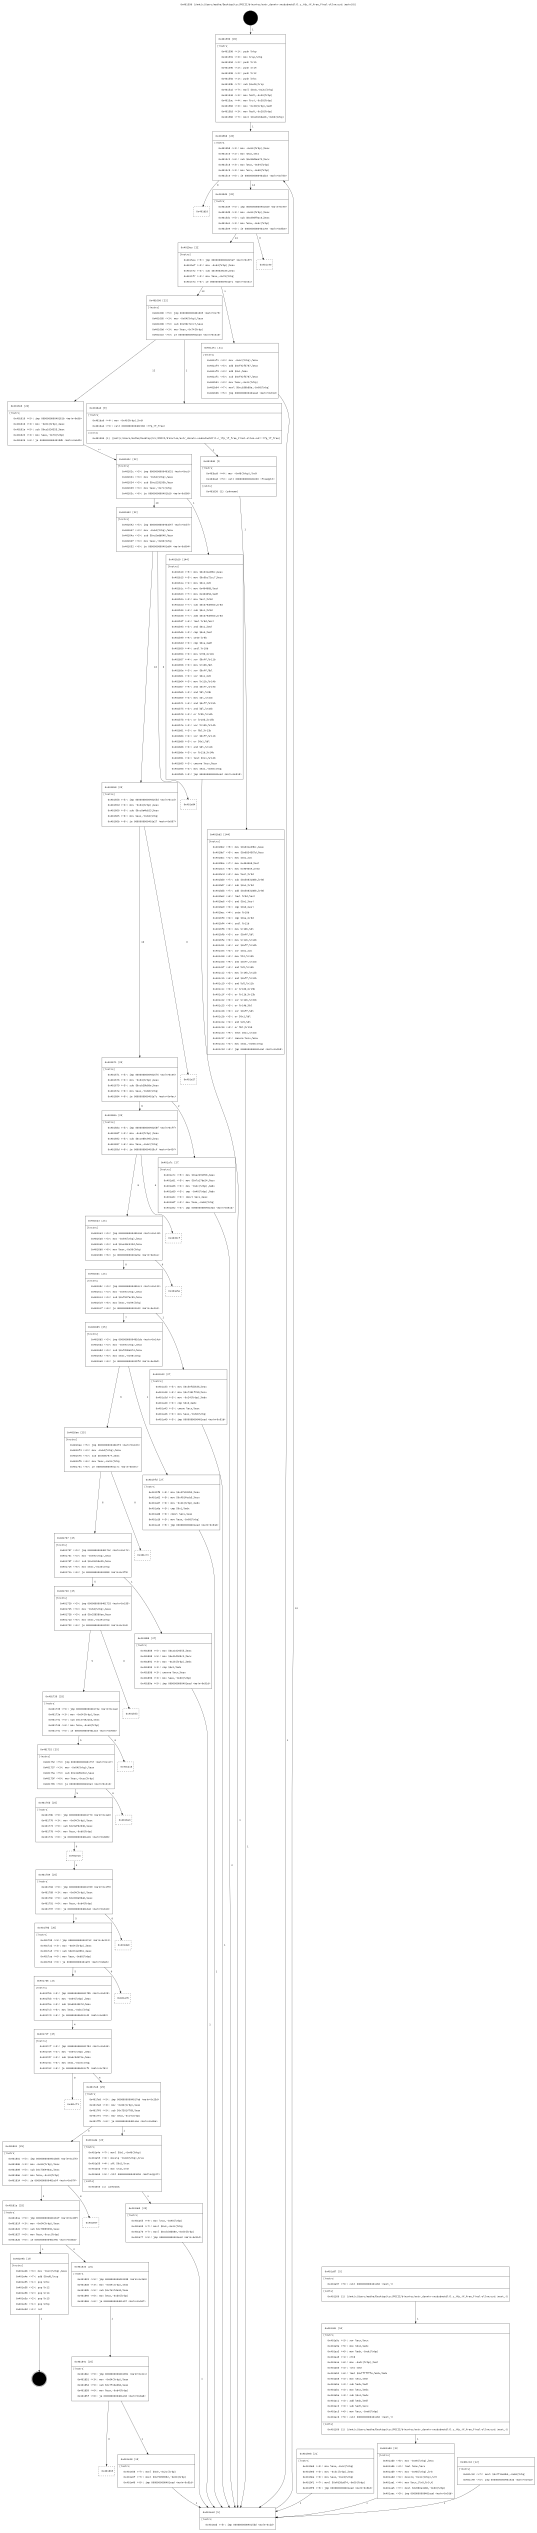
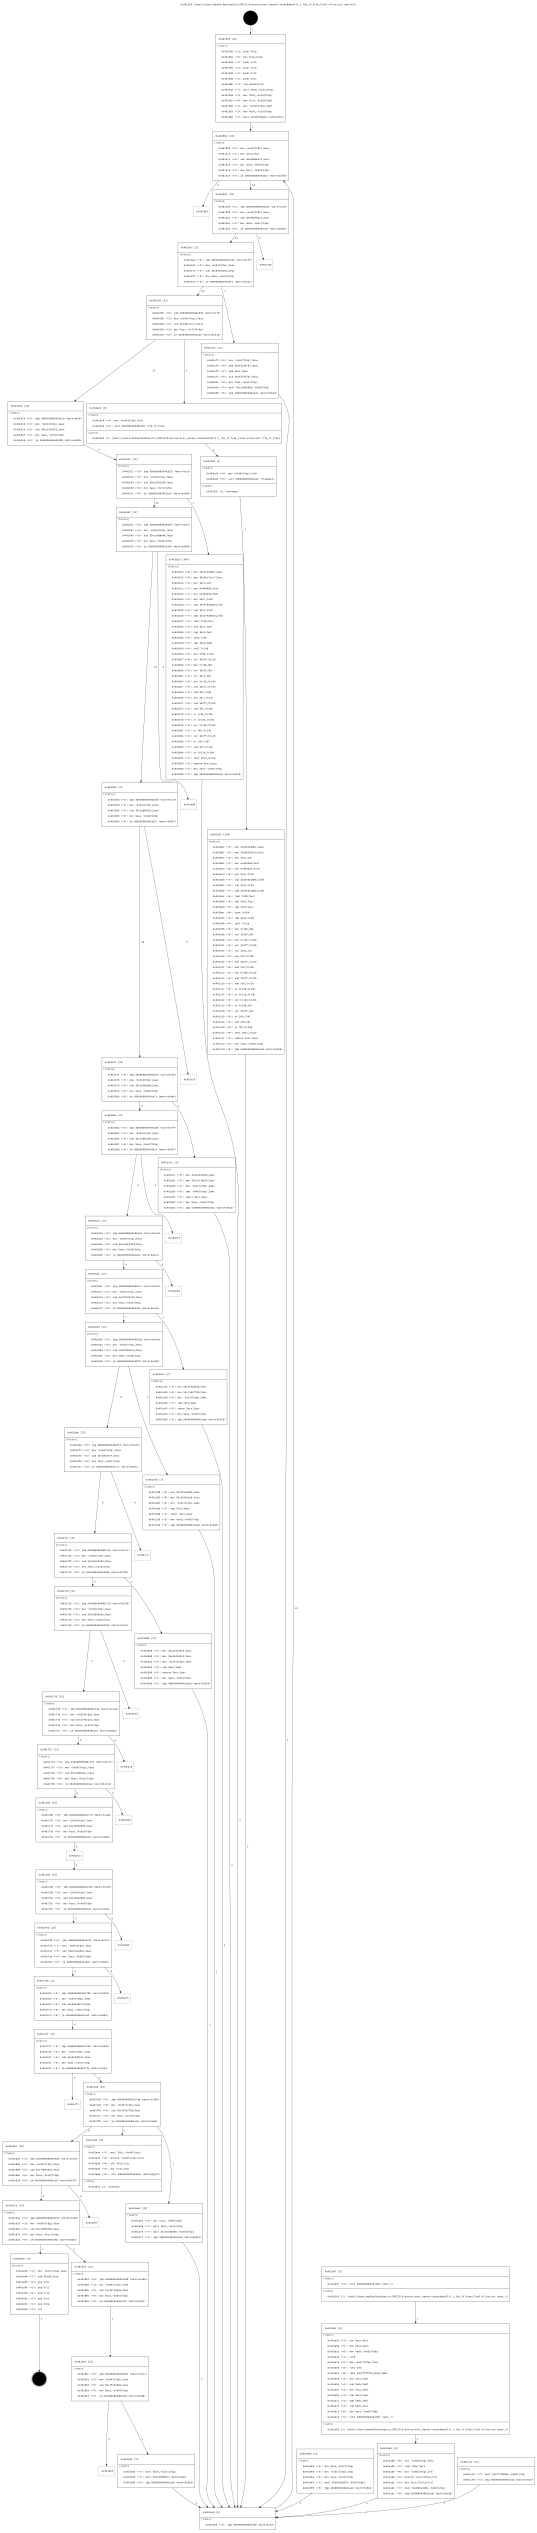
edge "0x401a4e [23]" -> "0x401a65 [23]": now "0x4017e8 [25]" -> "0x401a65 [23]"
